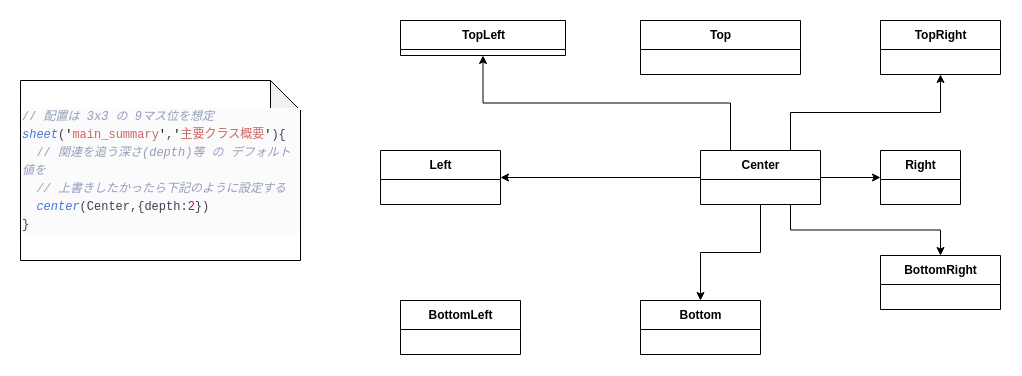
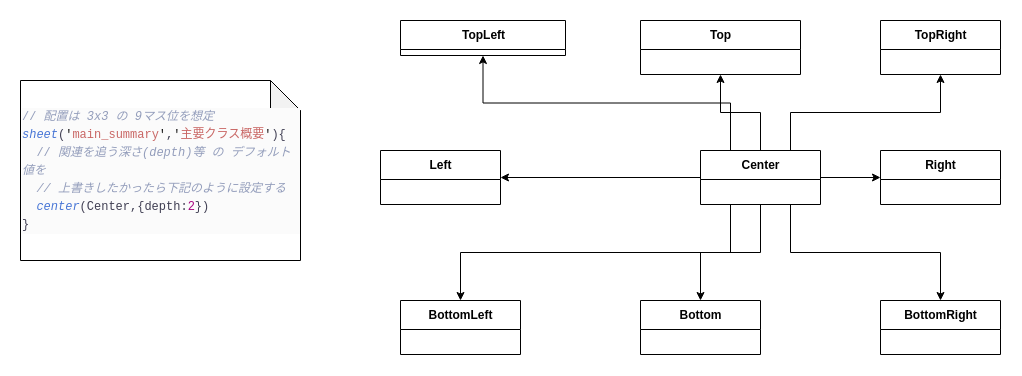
edge "Center" -> "Top": added
node "Right": size 80x54 -> 120x54
edge "Center" -> "BottomLeft": added
node "BottomRight": moved (941, 283) -> (941, 328)
